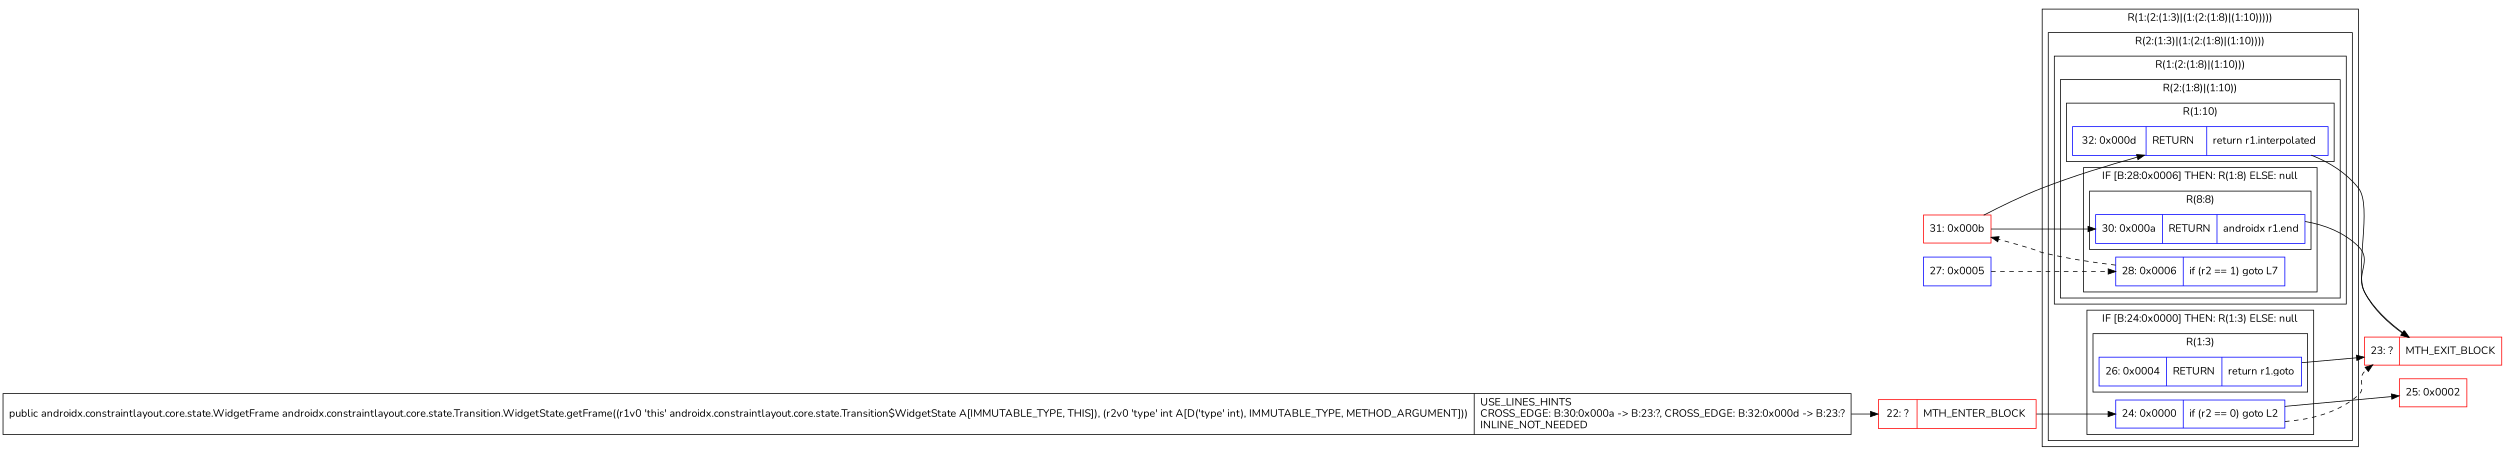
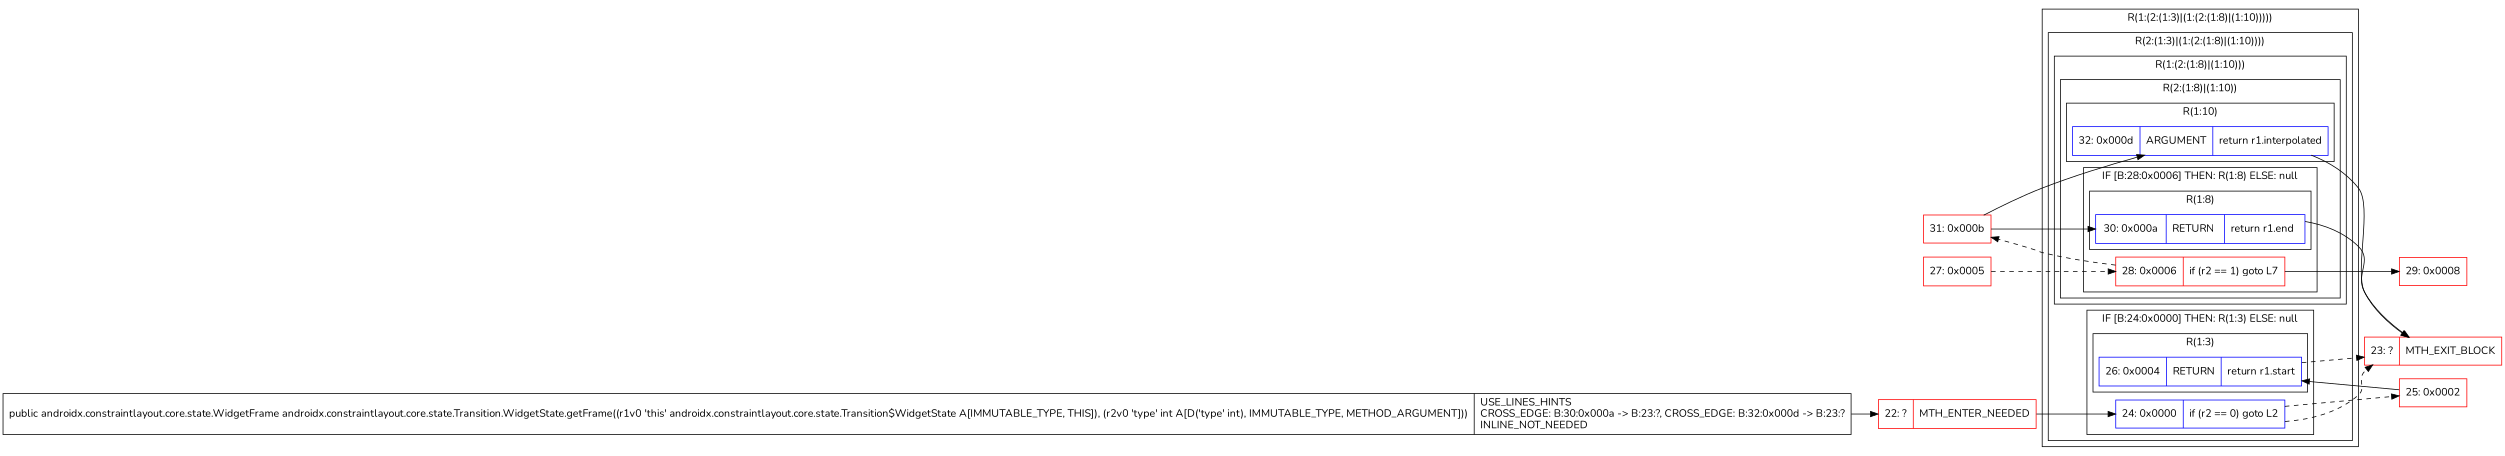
node "32: 0x000d": text "RETURN" -> "ARGUMENT"
cluster "R(8:8)": label "R(8:8)" -> "R(1:8)"
node "30: 0x000a": text "androidx r1.end" -> "return r1.end"
node "27: 0x0005": color blue -> red
node "28: 0x0006": color blue -> red
node "29: 0x0008": added
edge "26: 0x0004" -> "23: ?": style solid -> dashed
node "26: 0x0004": text "return r1.goto" -> "return r1.start"
edge "25: 0x0002" -> "26: 0x0004": added
edge "24: 0x0000" -> "25: 0x0002": style solid -> dashed
node "22: ?": text "MTH_ENTER_BLOCK" -> "MTH_ENTER_NEEDED"
